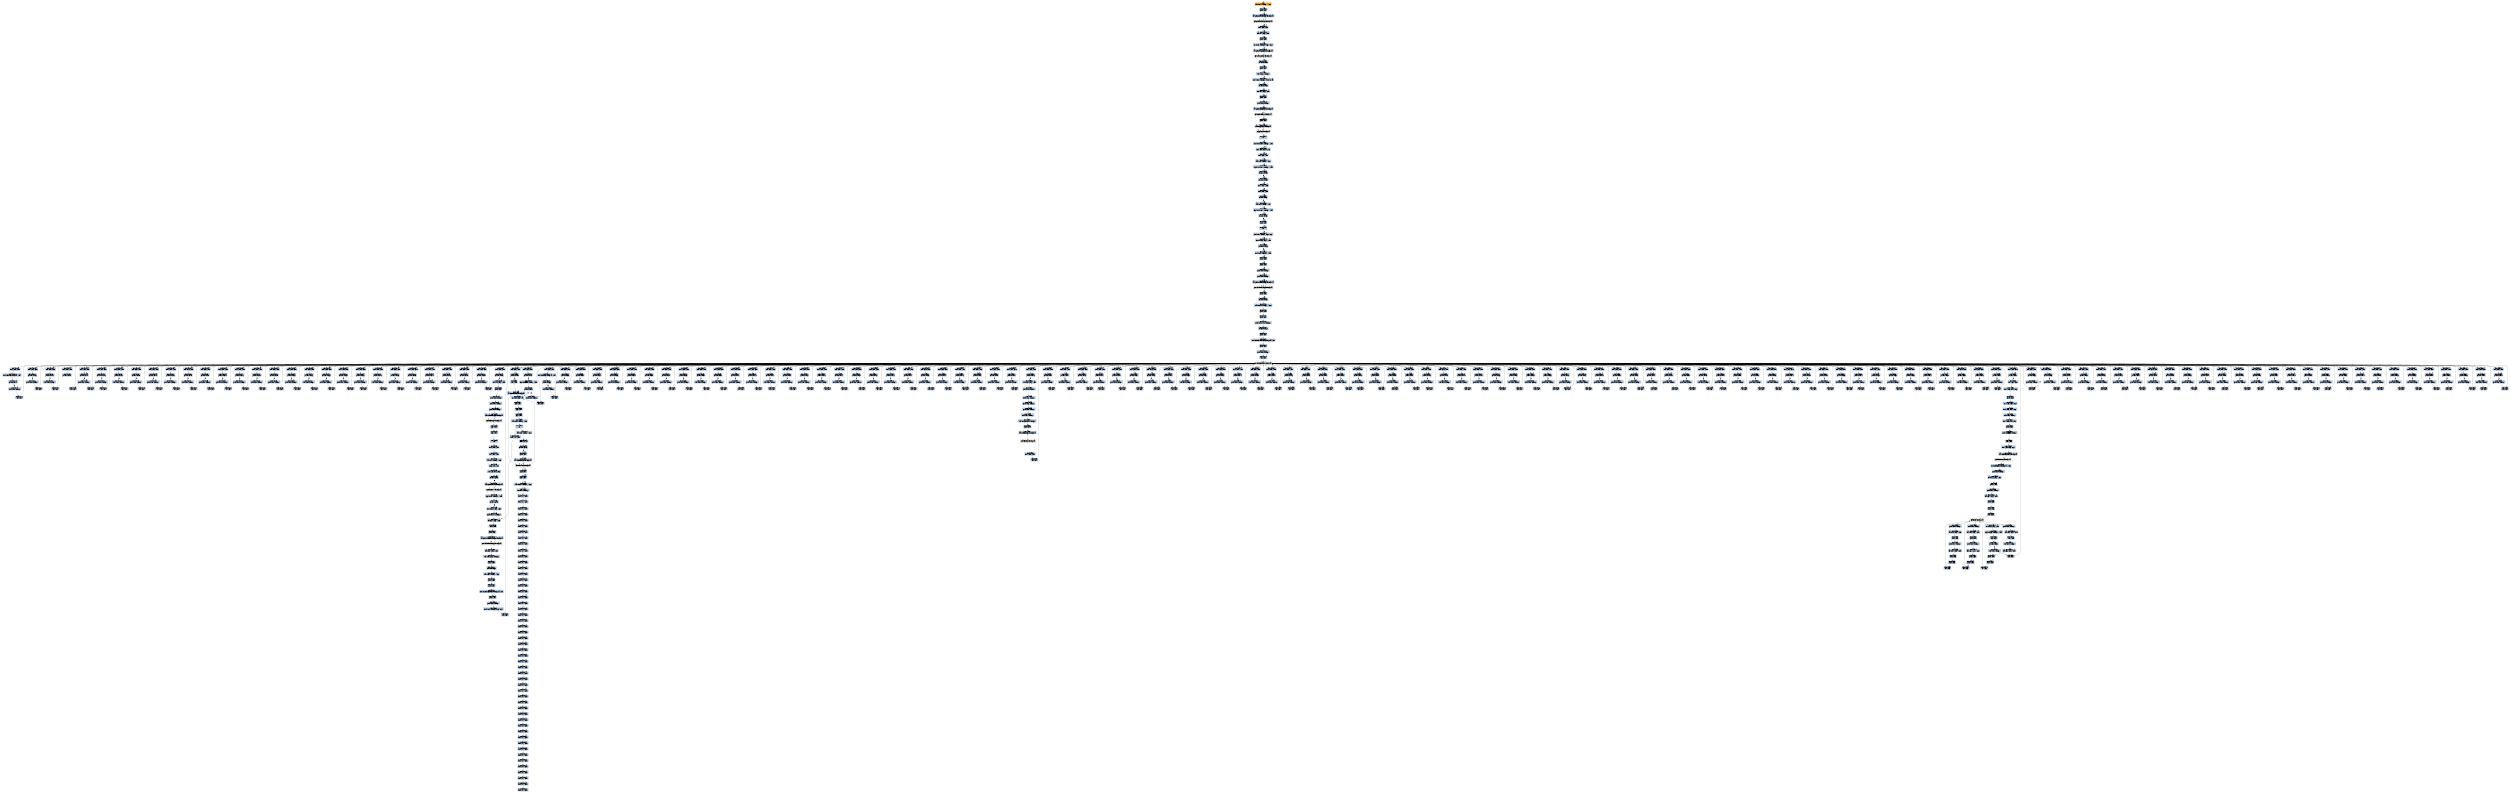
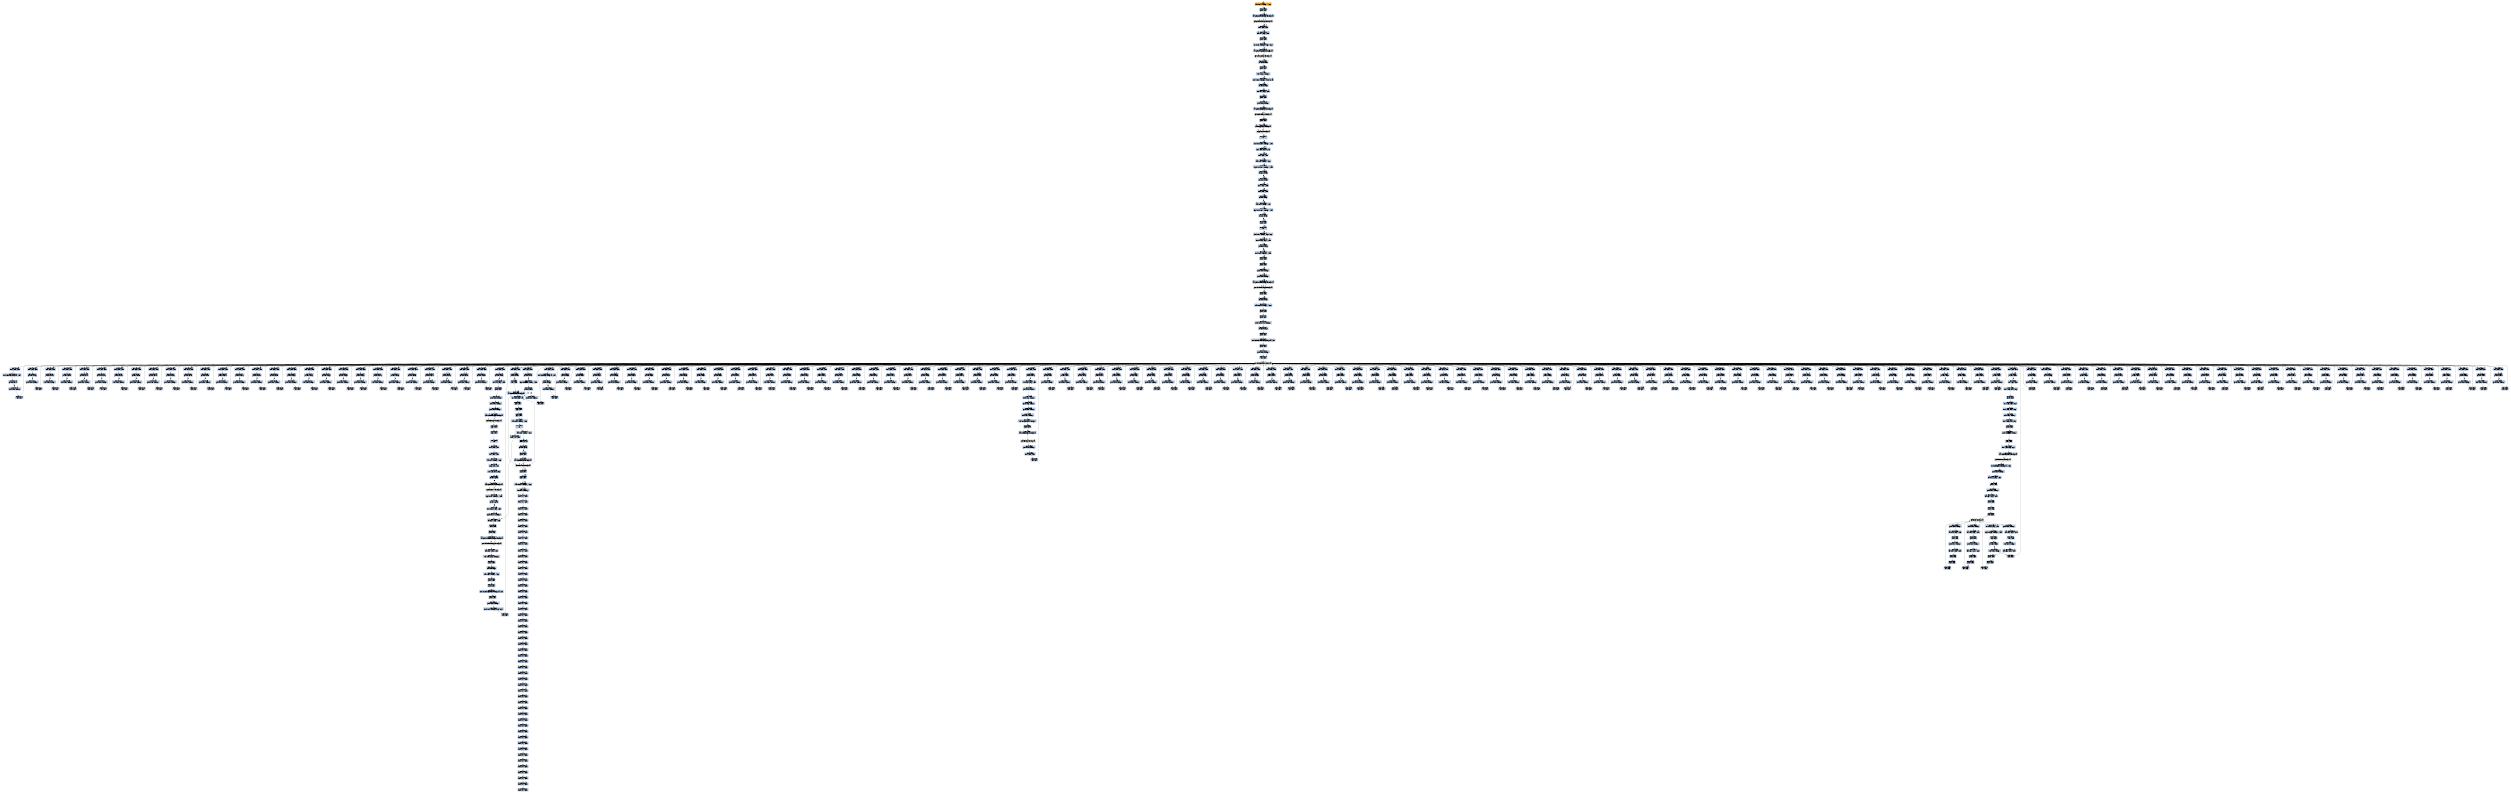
edge "0x0040fd56 je 0x0040fd5c" -> "0x0040fd5e call %esi": now "0x0040fd56 je 0x0040fd5c" -> "0x0040fd5c pushl $0x0<UINT8>"
node "0x0040c19e pushl $0x0<UINT8>": added
node "0x0040f9ed pushl $0x0<UINT8>": added
